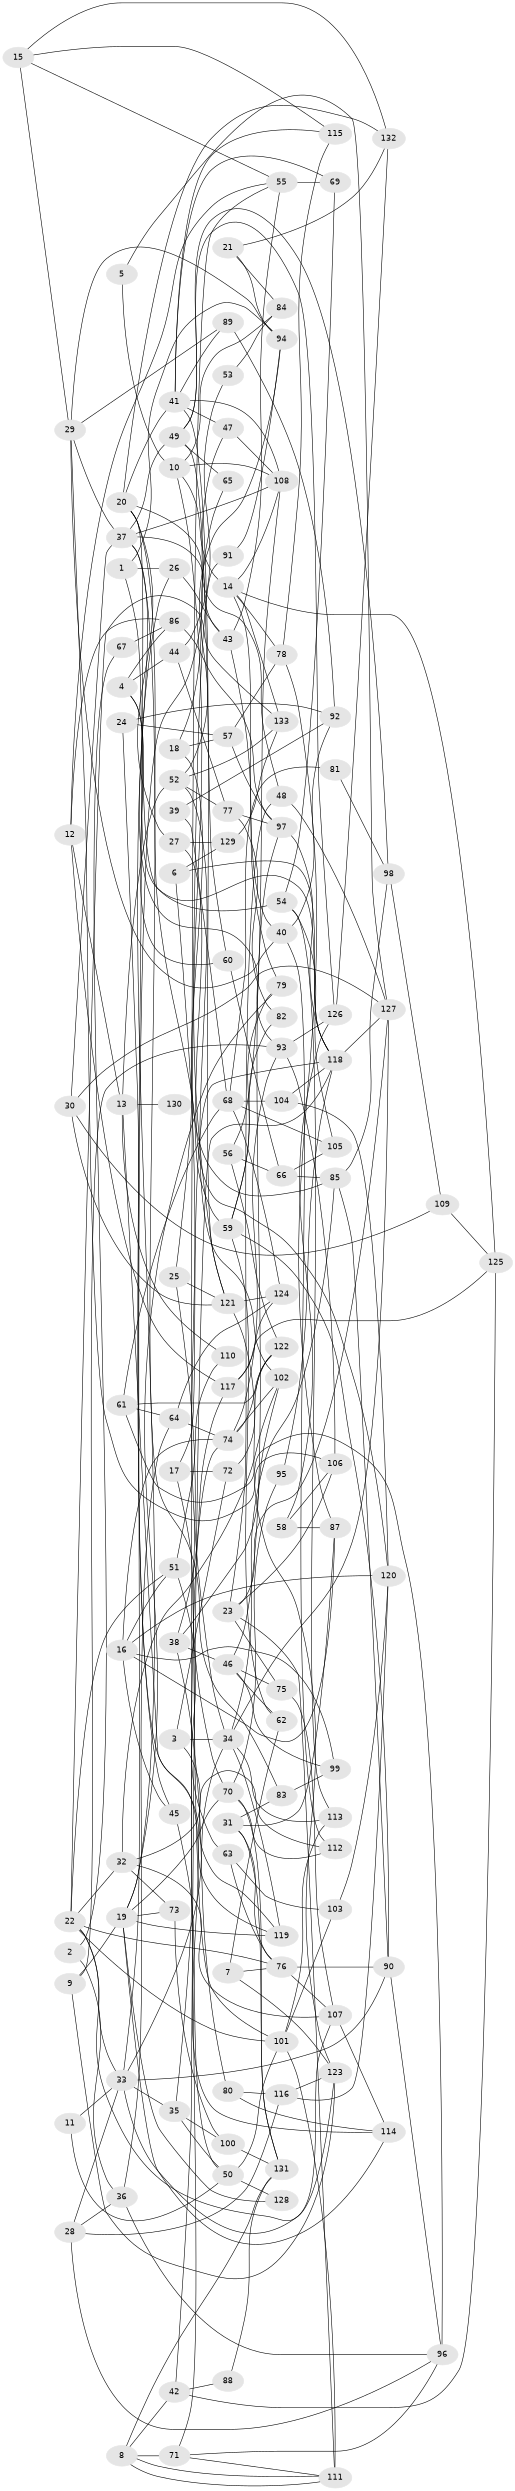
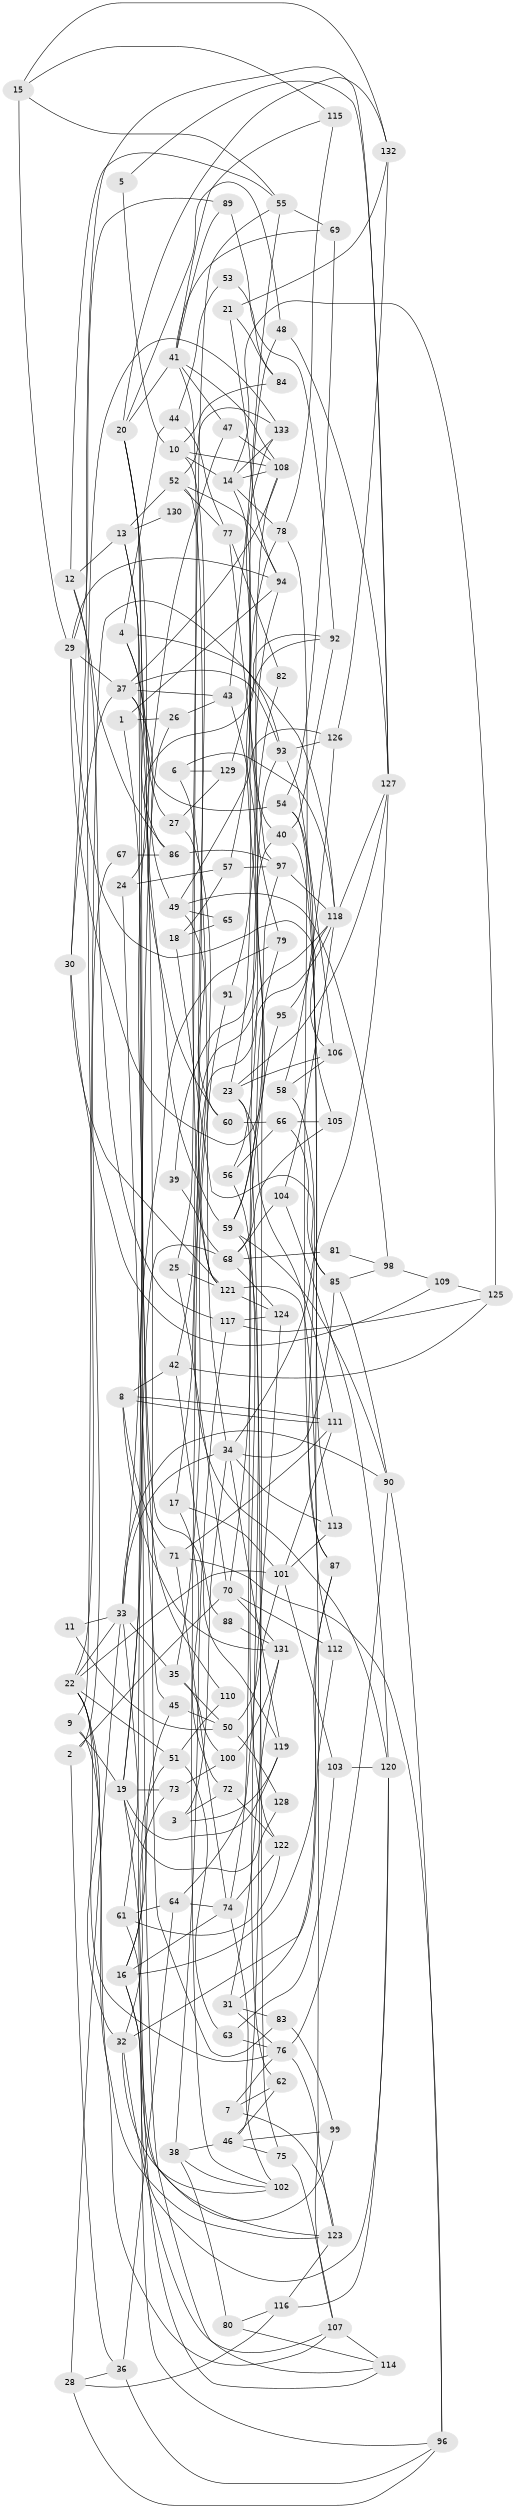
edge "70" -- "19": now "70" -- "2"
